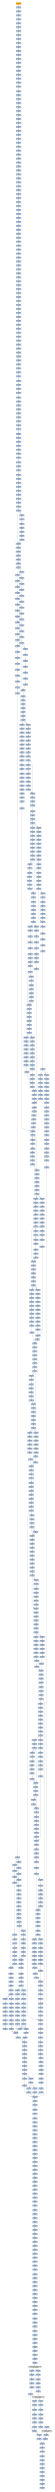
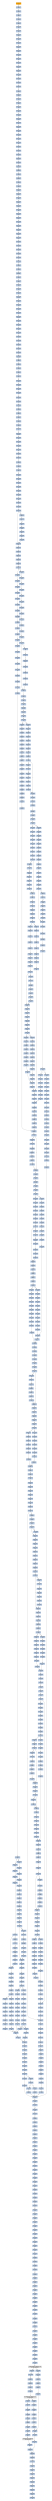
node "0x004288df movl": added
